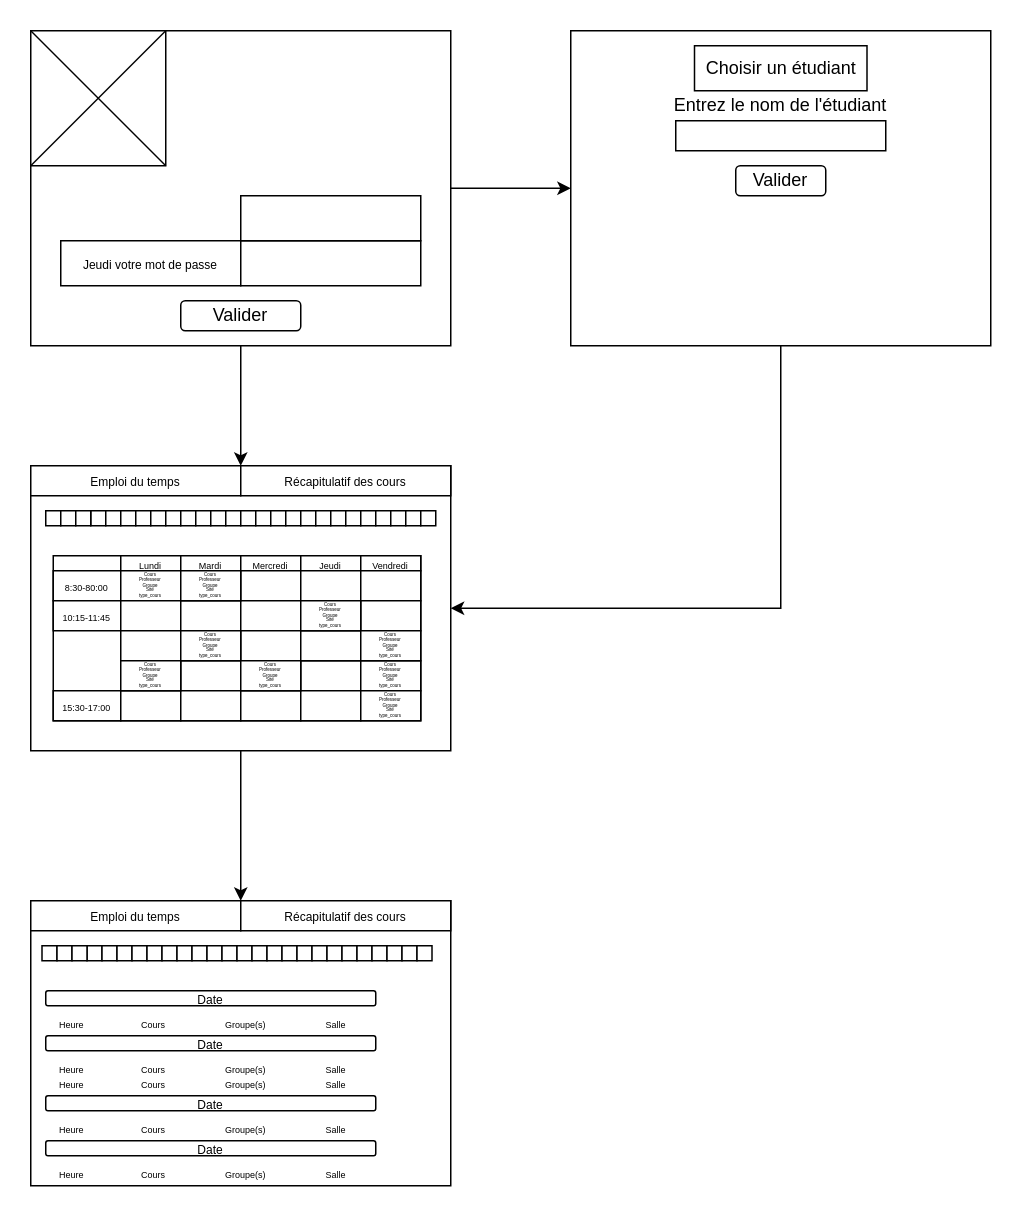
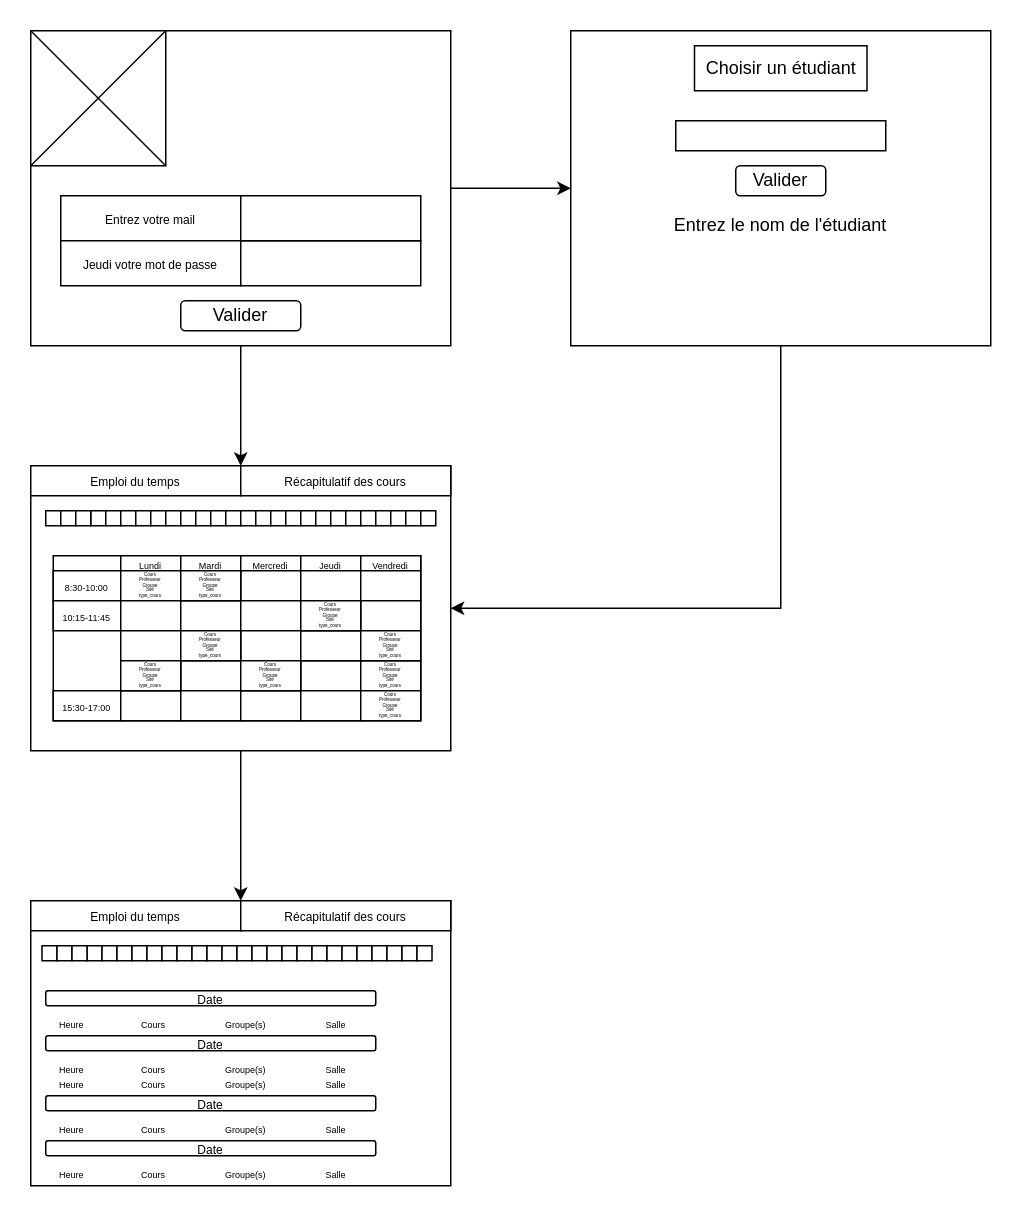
node "Entrez le nom de l'étudiant": moved (781, 106) -> (781, 226)
node "Entrez votre mail": added
node "8:30-80:00": label "8:30-80:00" -> "8:30-10:00"
